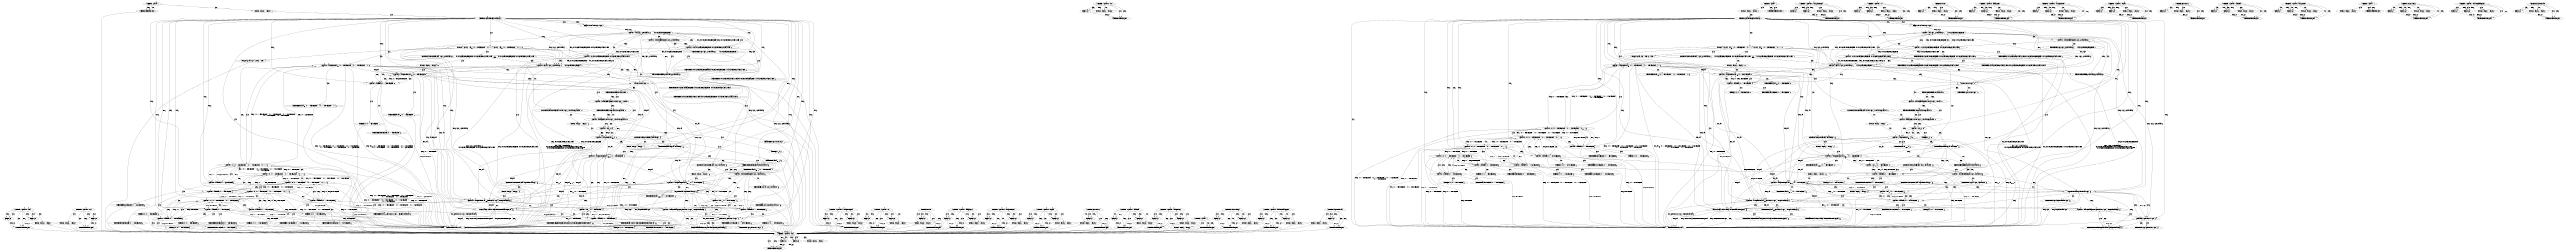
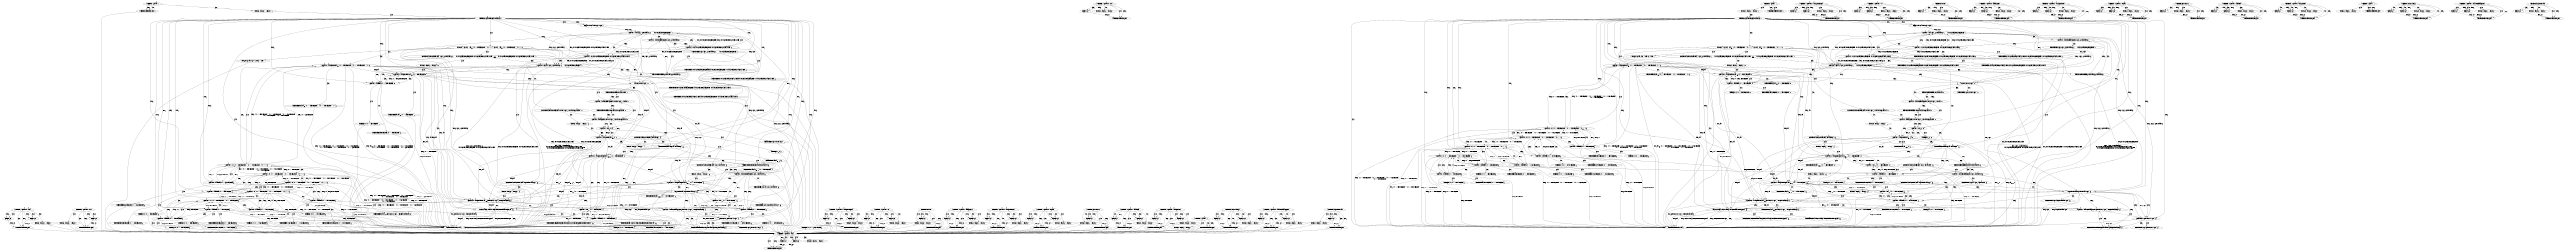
node "(LITERAL,1u,1u << AC_VECTOR)": added
